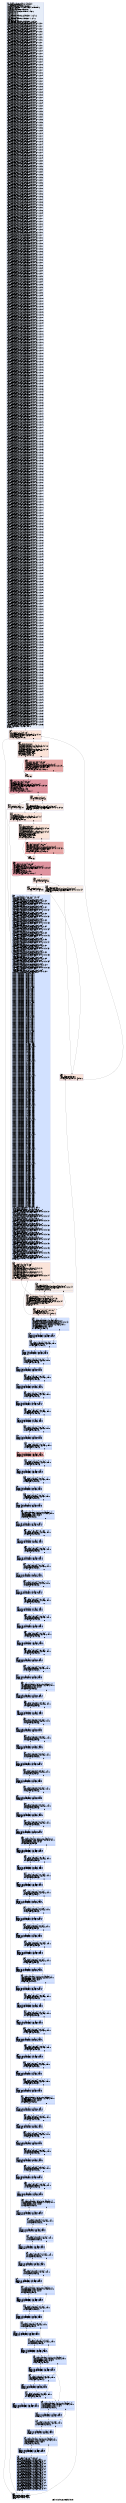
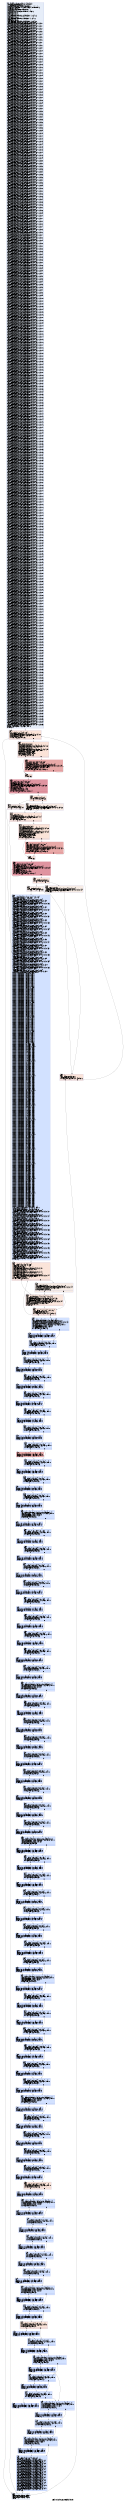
node "%698:": fillcolor #9abbff70 -> #f5c1a970
node "%742:": fillcolor #9abbff70 -> #f5c1a970
